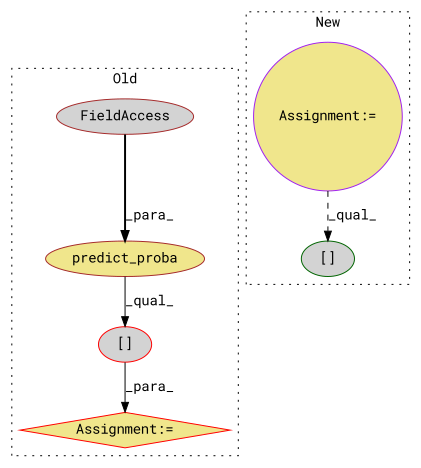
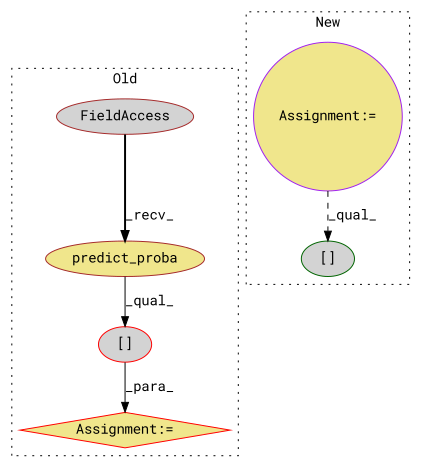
edge "FieldAccess" -> "predict_proba": label "_para_" -> "_recv_"
